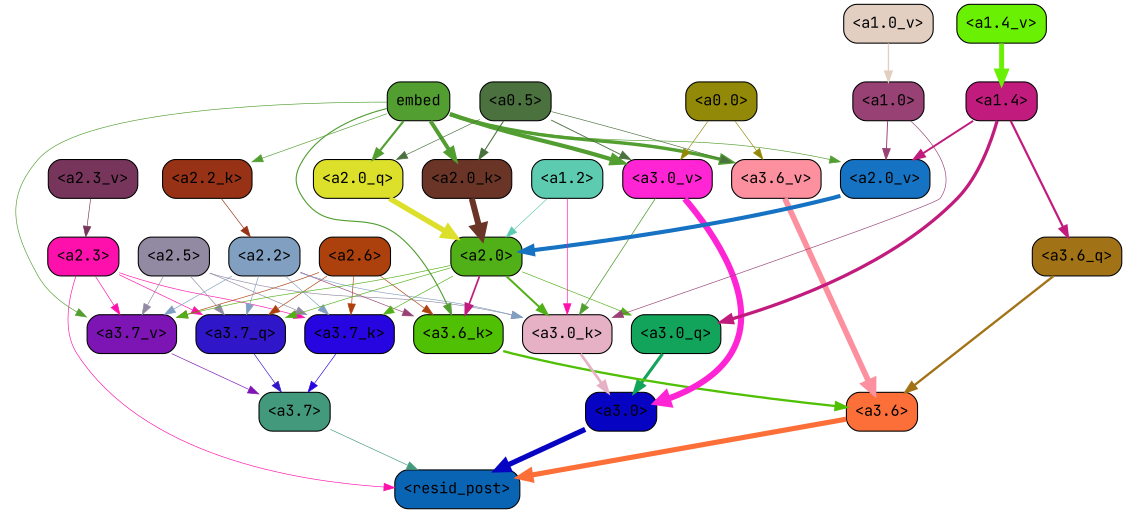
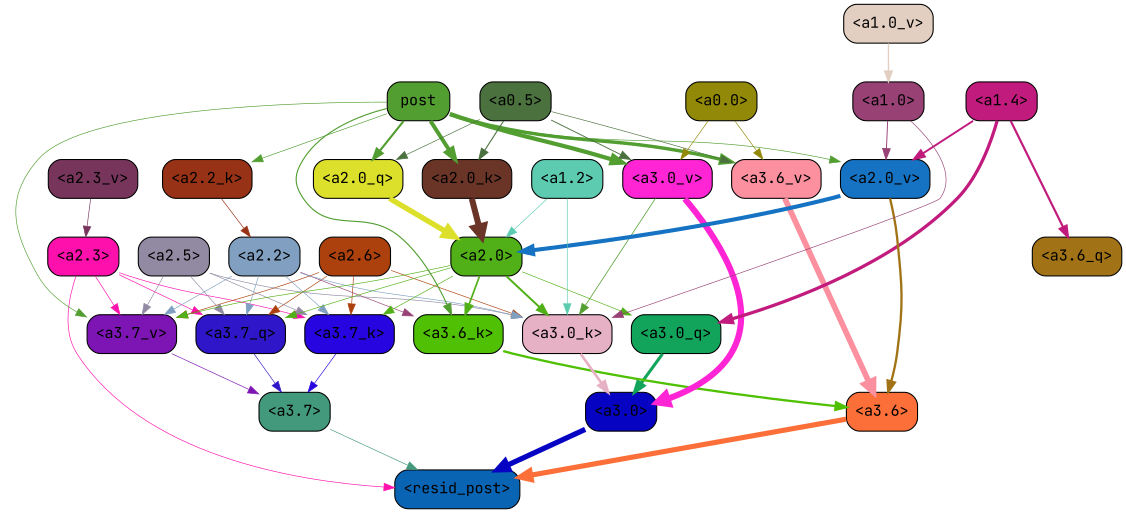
node "<a1.4_v>": removed
node "embed": label "embed" -> "post"
edge "<a1.2>" -> "<a3.0_k>": color #fe10ac -> #5ccbb0
edge "<a2.0>" -> "<a3.6_k>": color #c11b7d -> #51b017
edge "<a2.6>" -> "<a3.6_k>": now "<a2.6>" -> "<a3.0_k>"
edge "<a3.6_q>" -> "<a3.6>": now "<a2.0_v>" -> "<a3.6>"
